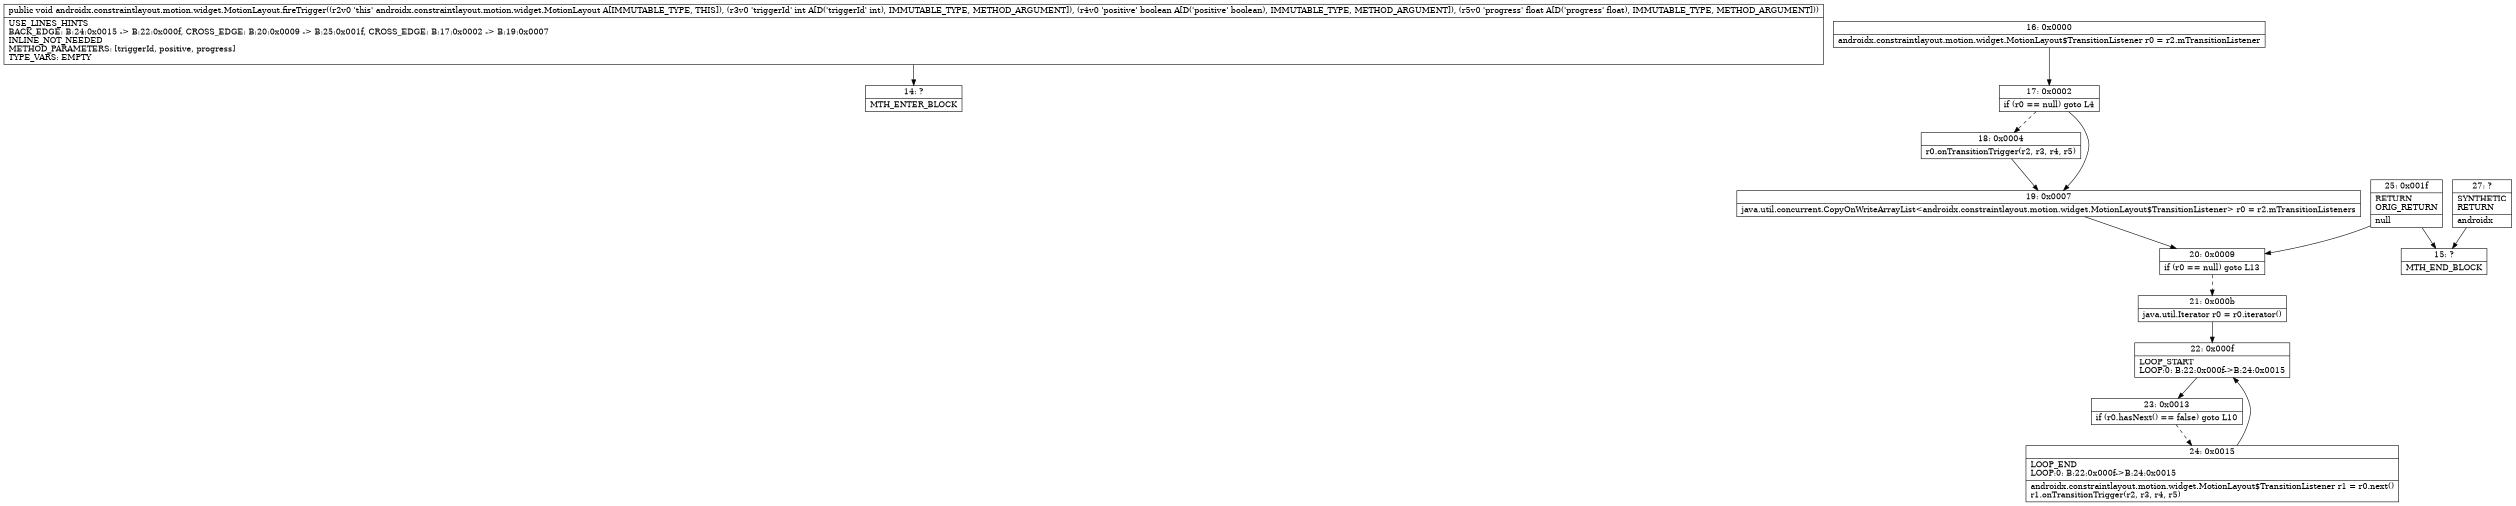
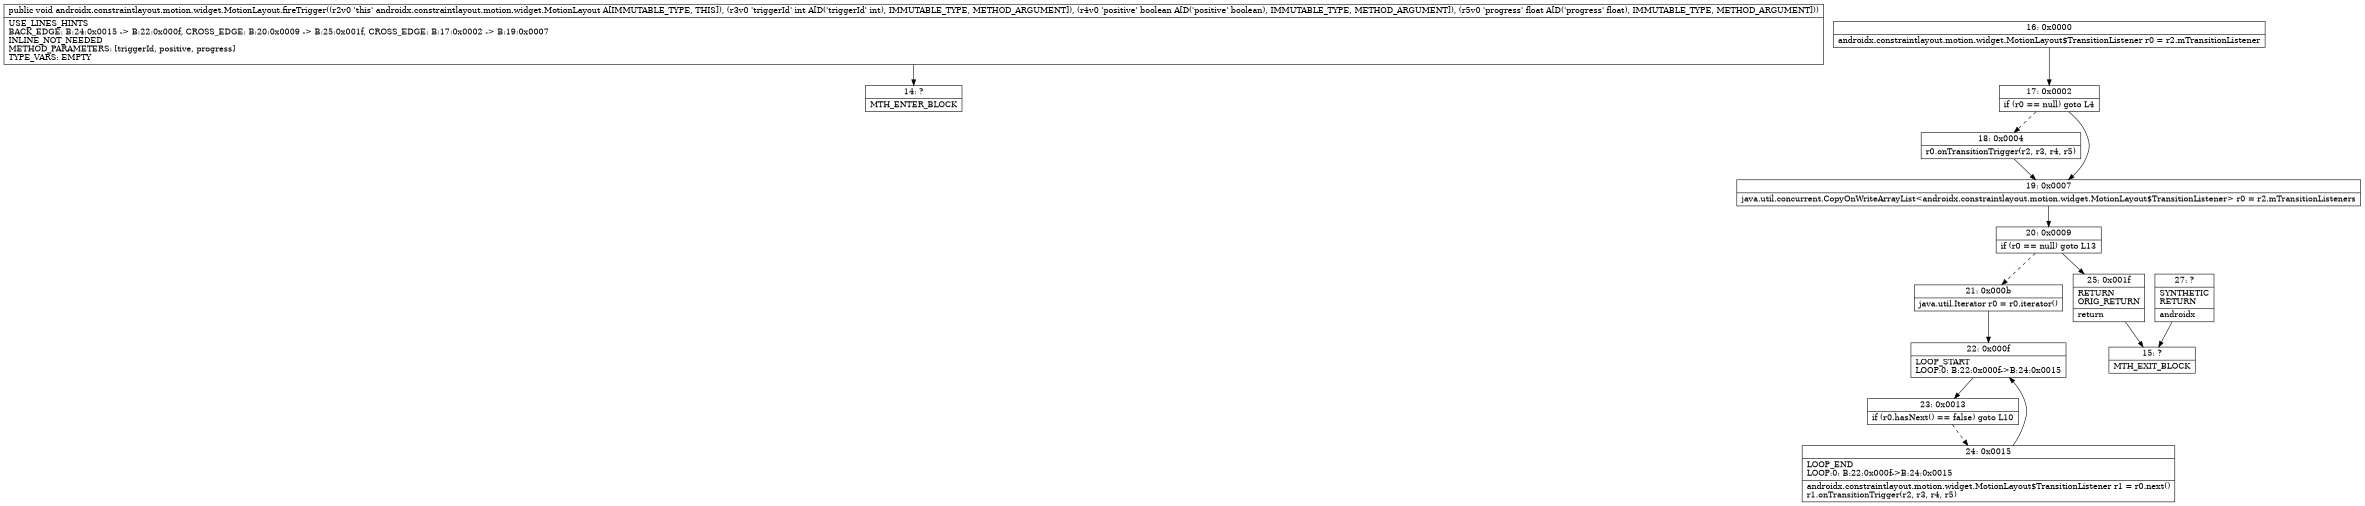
node "25: 0x001f": text "null" -> "return"
edge "25: 0x001f" -> "20: 0x0009": reversed
node "15: ?": text "MTH_END_BLOCK" -> "MTH_EXIT_BLOCK"
